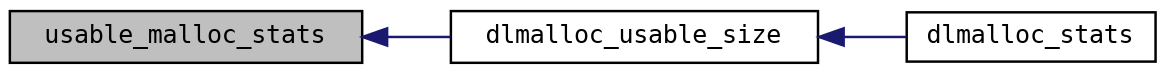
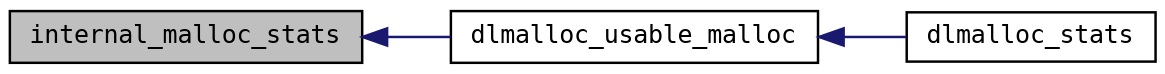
node "usable_malloc_stats": label "usable_malloc_stats" -> "internal_malloc_stats"
node "dlmalloc_usable_size": label "dlmalloc_usable_size" -> "dlmalloc_usable_malloc"
